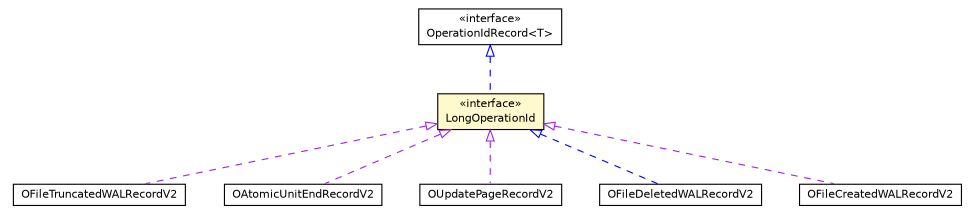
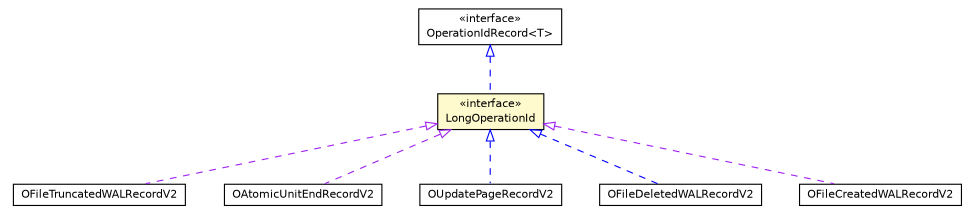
edge "OUpdatePageRecordV2" -> "LongOperationId": color purple -> blue
